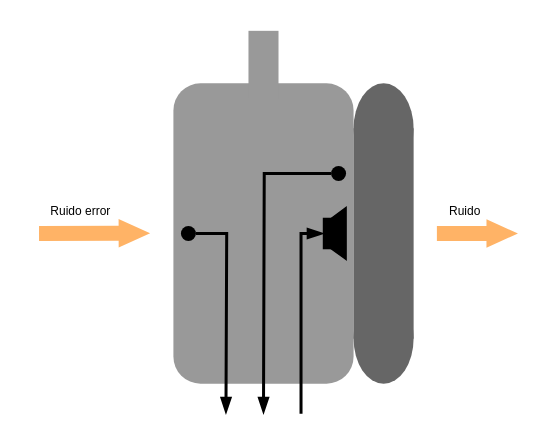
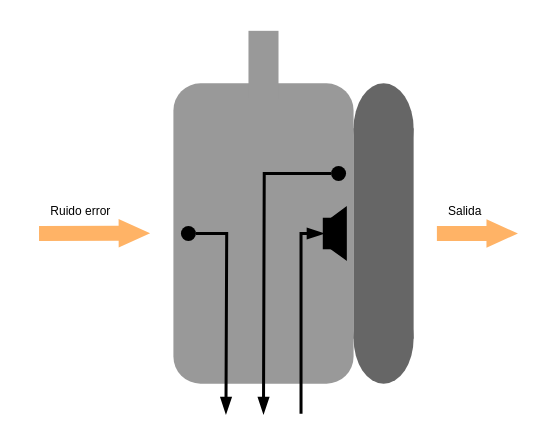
node "Ruido": label "Ruido" -> "Salida"
